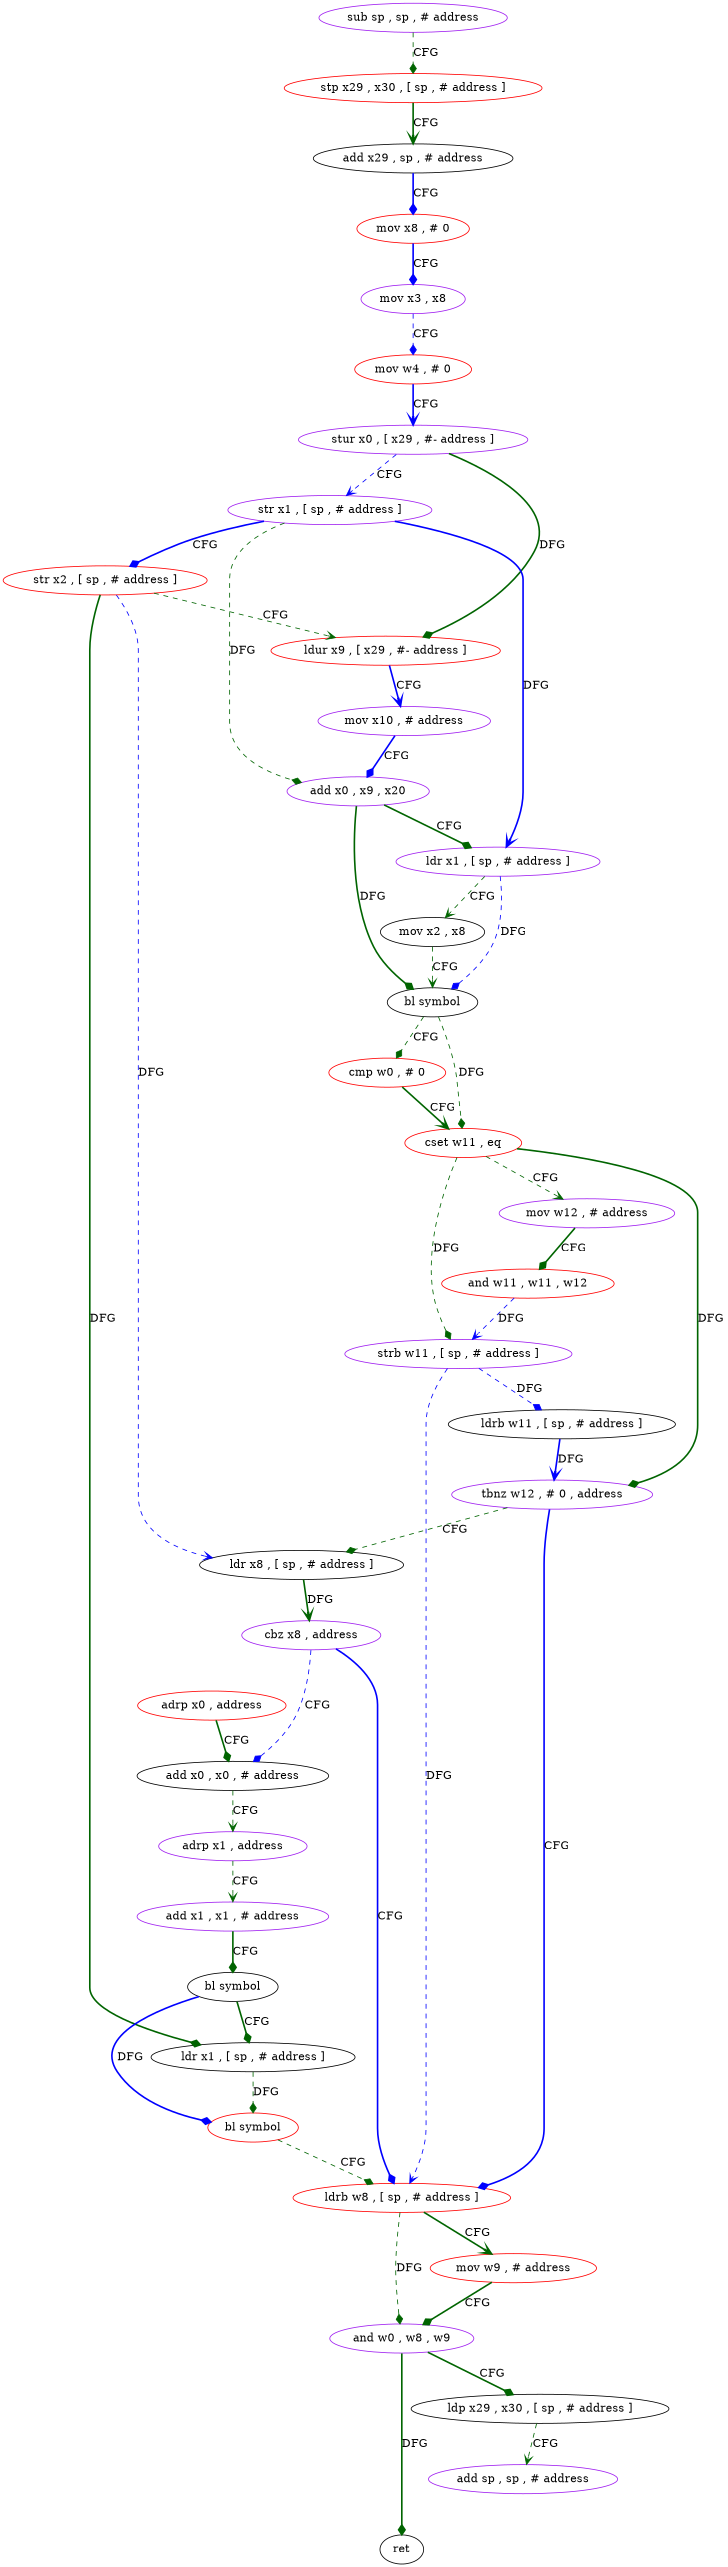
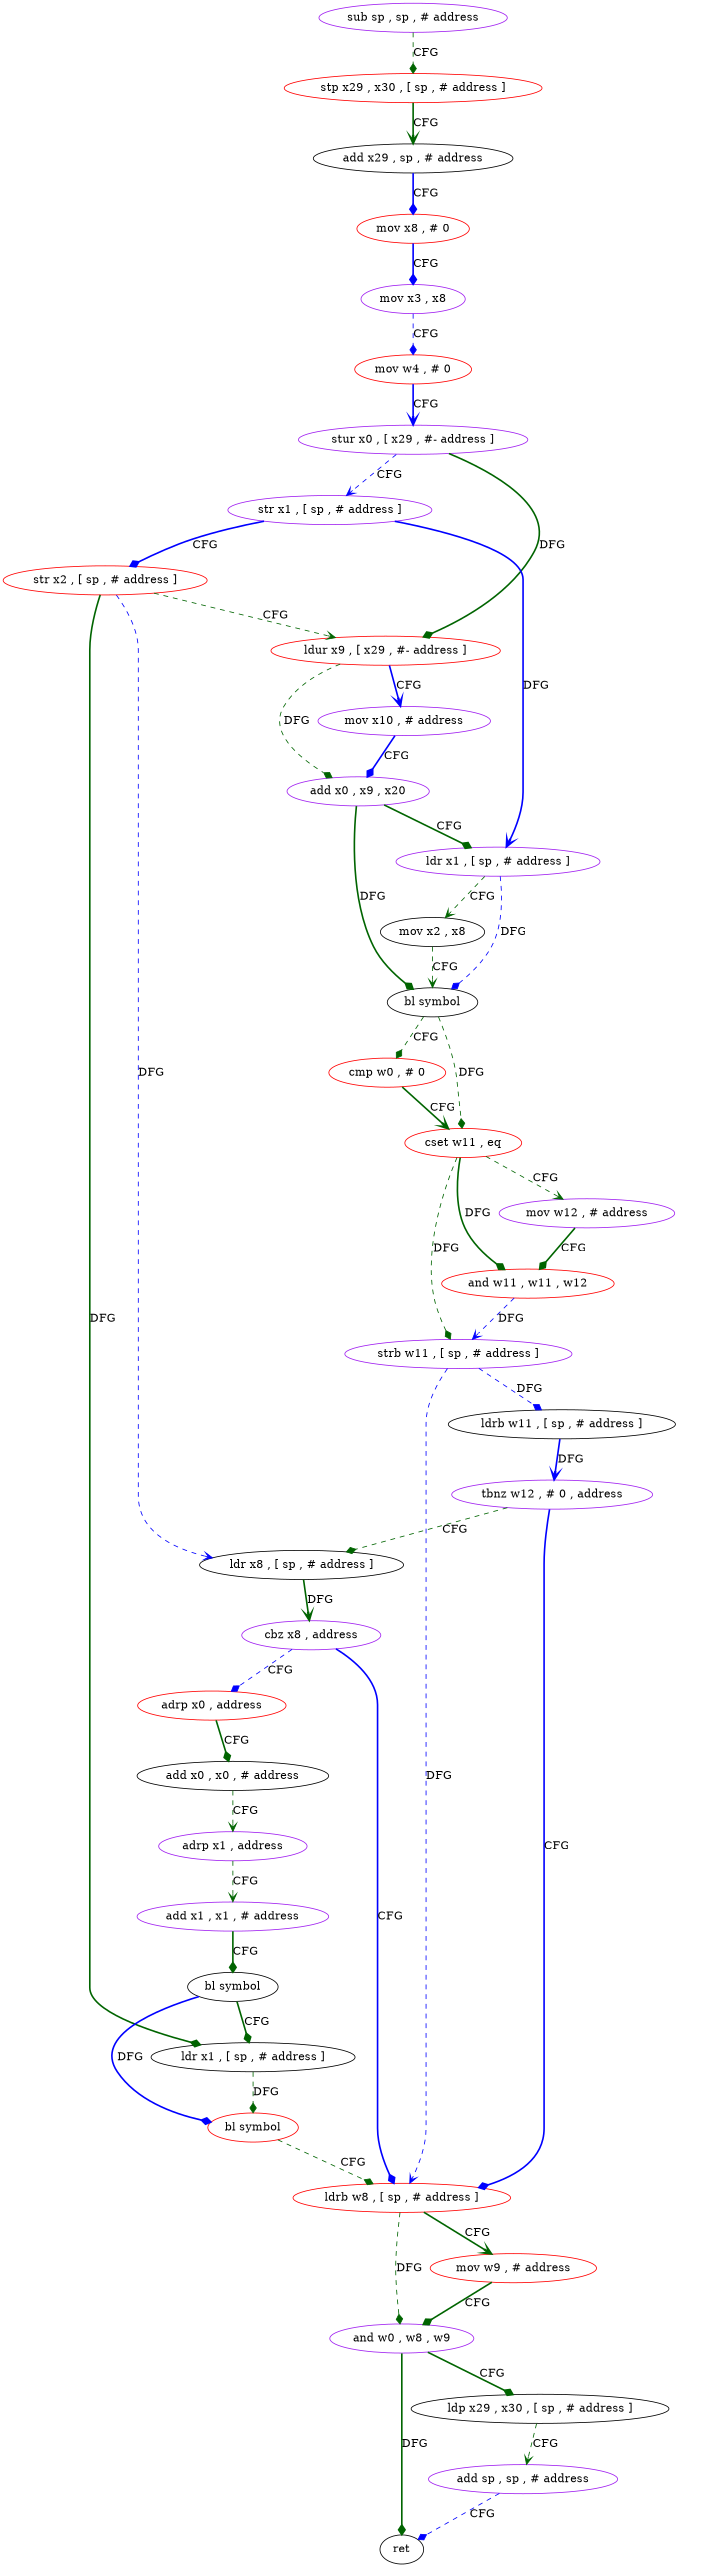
edge "str x1 , [ sp , # address ]" -> "add x0 , x9 , x20": now "ldur x9 , [ x29 , #- address ]" -> "add x0 , x9 , x20"
edge "cset w11 , eq" -> "tbnz w12 , # 0 , address": now "cset w11 , eq" -> "and w11 , w11 , w12"
edge "cbz x8 , address" -> "add x0 , x0 , # address": now "cbz x8 , address" -> "adrp x0 , address"
edge "add sp , sp , # address" -> "ret": added, label "CFG"
